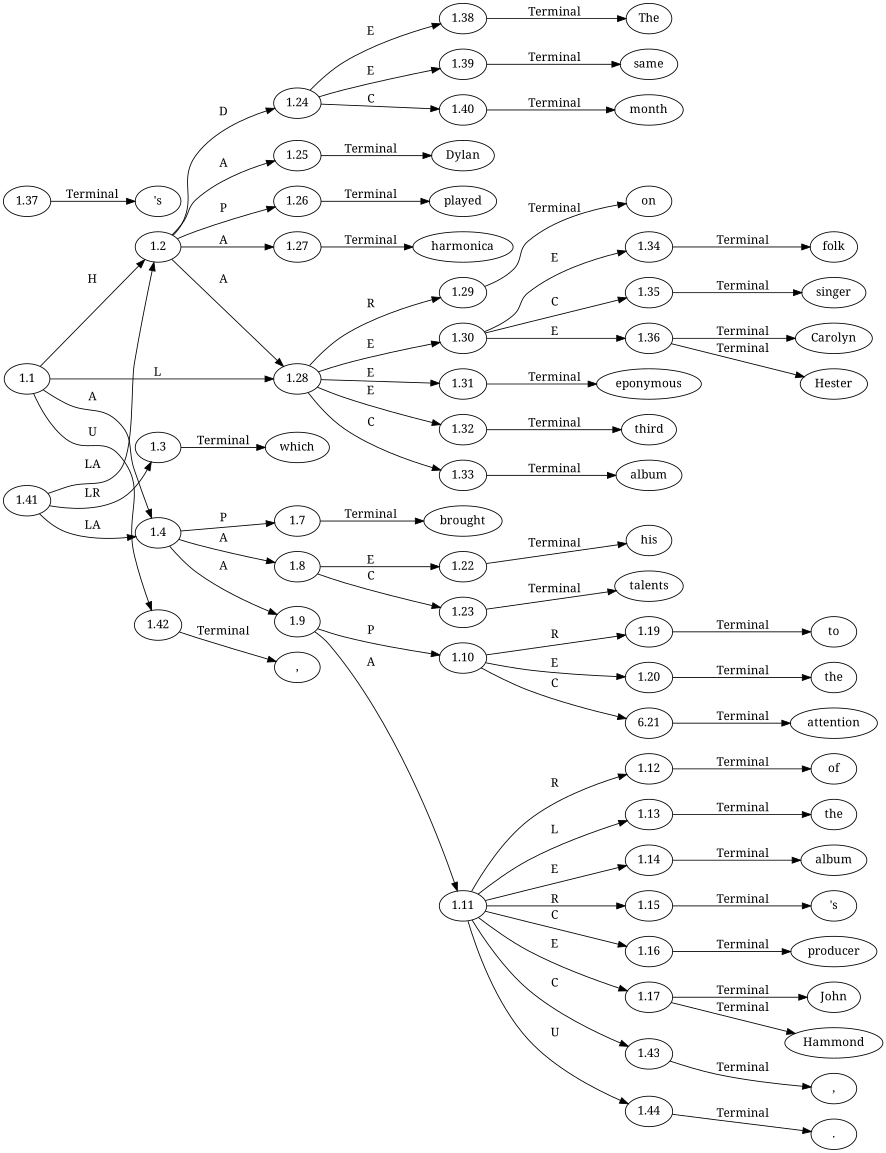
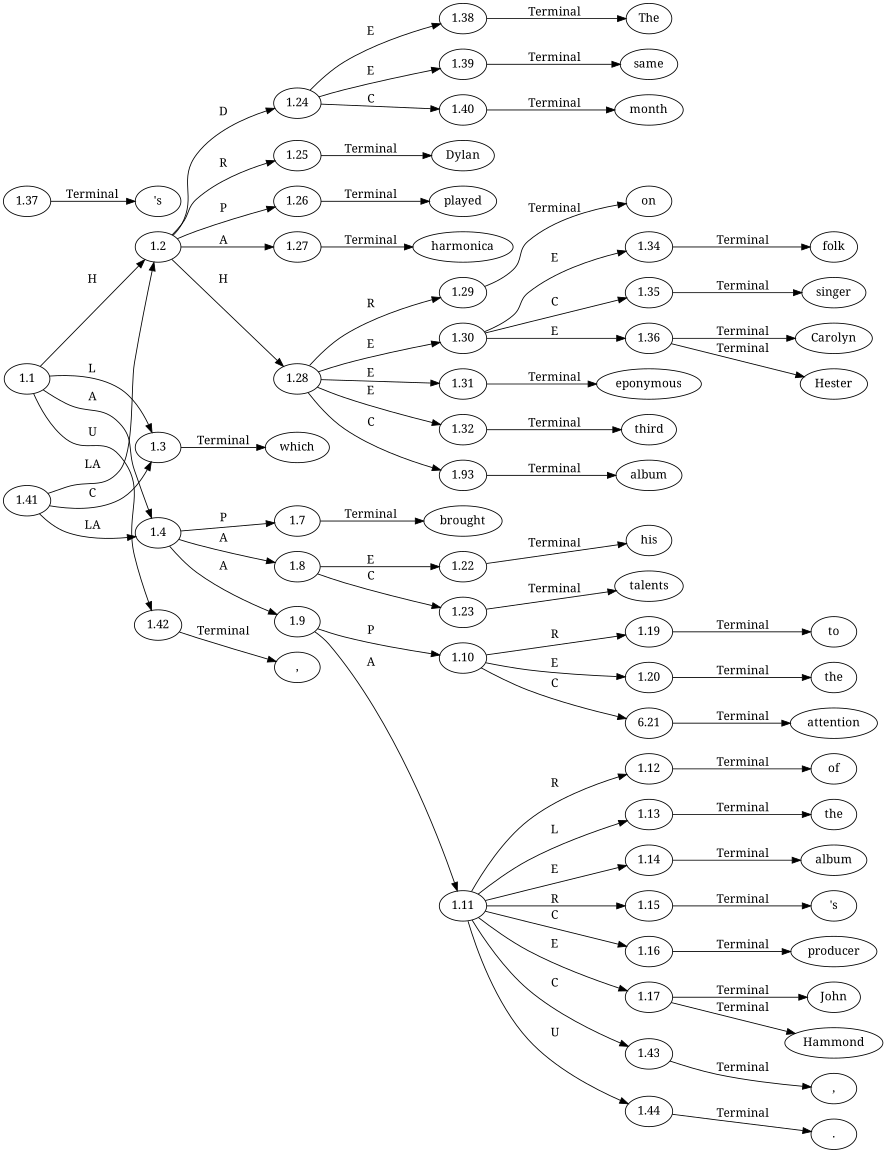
edge "1.2" -> "1.25": label "A" -> "R"
edge "1.2" -> "1.28": label "A" -> "H"
edge "1.1" -> "1.28": now "1.1" -> "1.3"
node "1.33": label "1.33" -> "1.93"
edge "1.41" -> "1.3": label "LR" -> "C"
